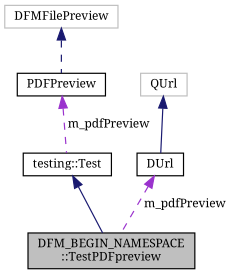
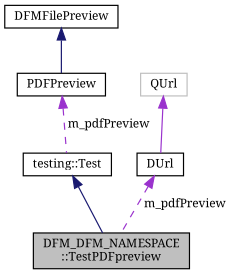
node "DFMFilePreview": color grey75 -> black
edge "PDFPreview" -> "DFMFilePreview": style dashed -> solid
edge "DUrl" -> "QUrl": color midnightblue -> darkorchid3
node "DFM_BEGIN_NAMESPACE ::TestPDFpreview": label "DFM_BEGIN_NAMESPACE ::TestPDFpreview" -> "DFM_DFM_NAMESPACE ::TestPDFpreview"
